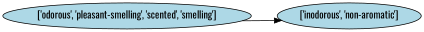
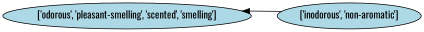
edge "['odorous', 'pleasant-smelling', 'scented', 'smelling']" -> "['inodorous', 'non-aromatic']": reversed
